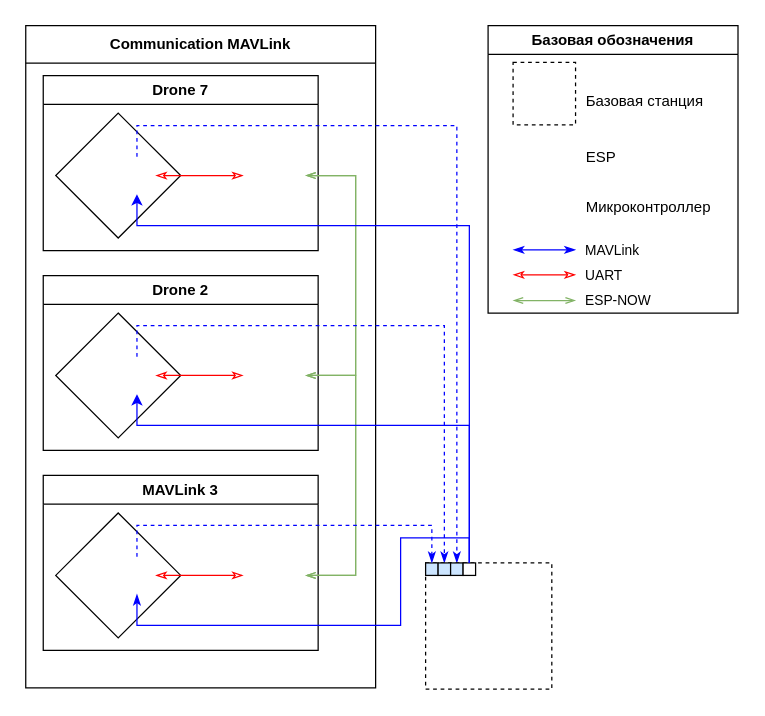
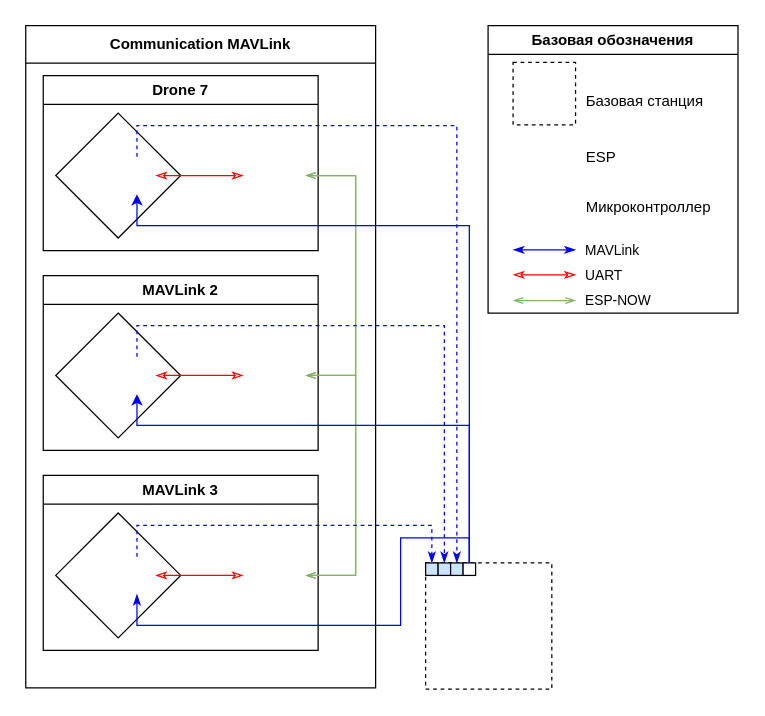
node "Drone 2": label "Drone 2" -> "MAVLink 2"
